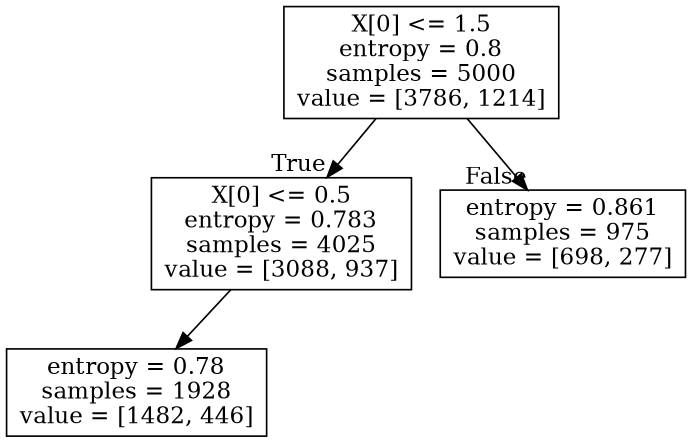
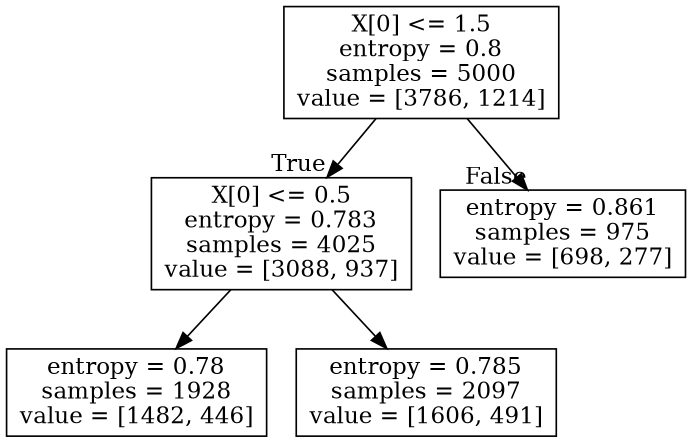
node "entropy = 0.785 samples = 2097 value = [1606, 491]": added
